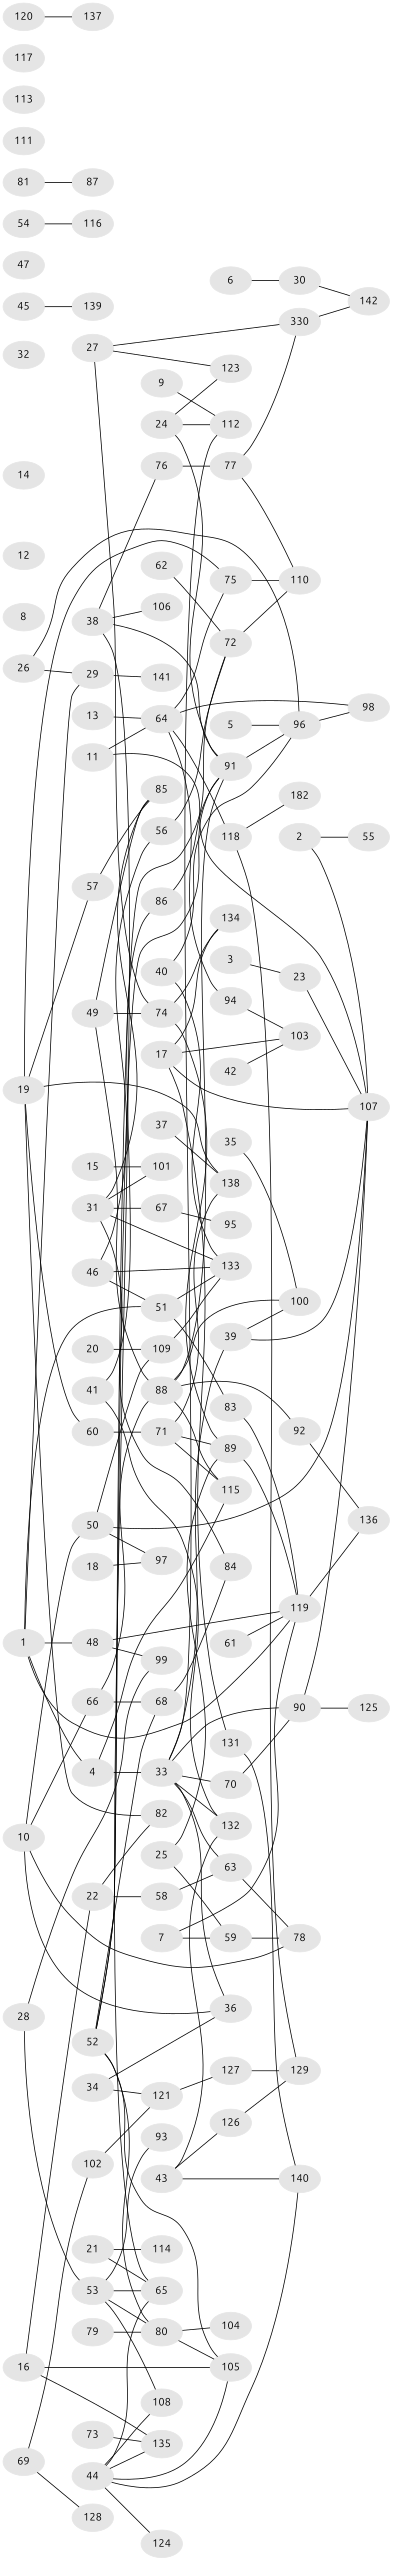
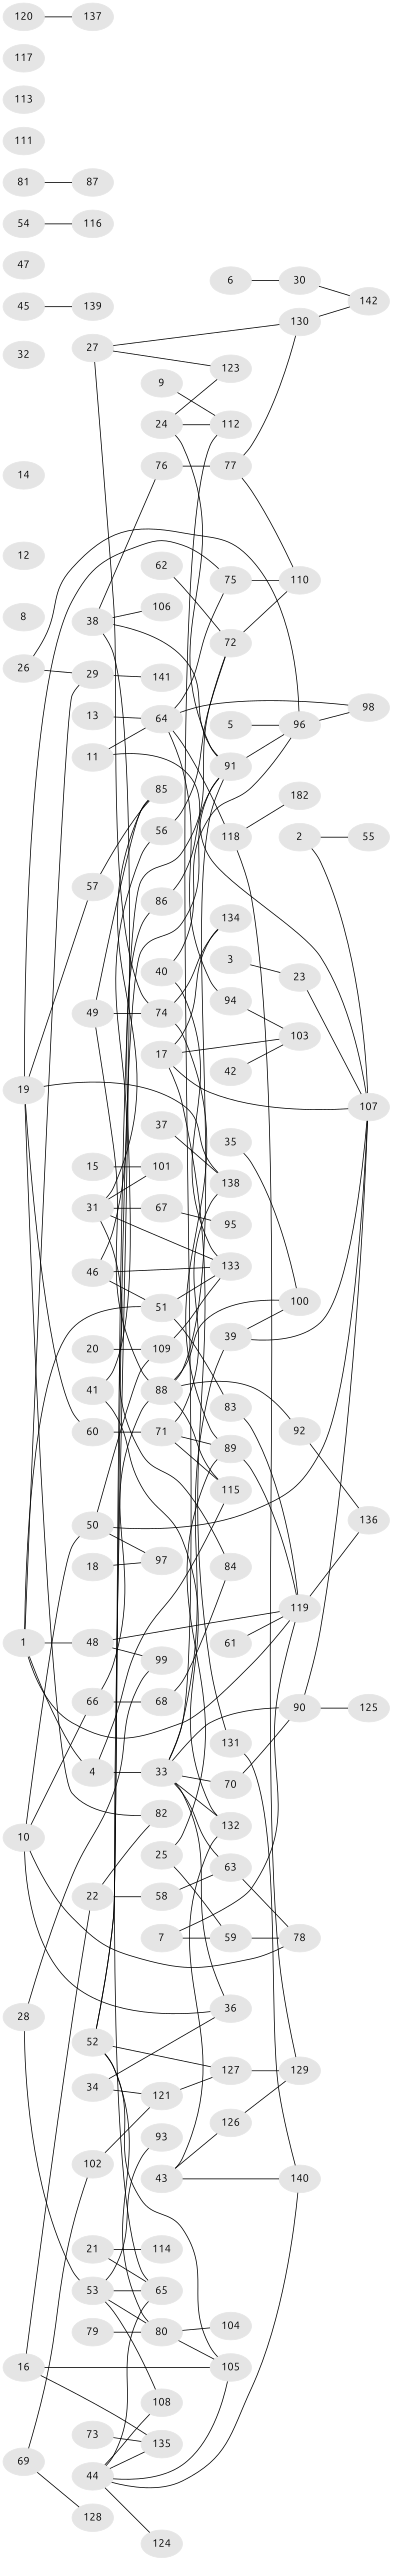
node "330": label "330" -> "130"
edge "68" -- "52": now "127" -- "52"
